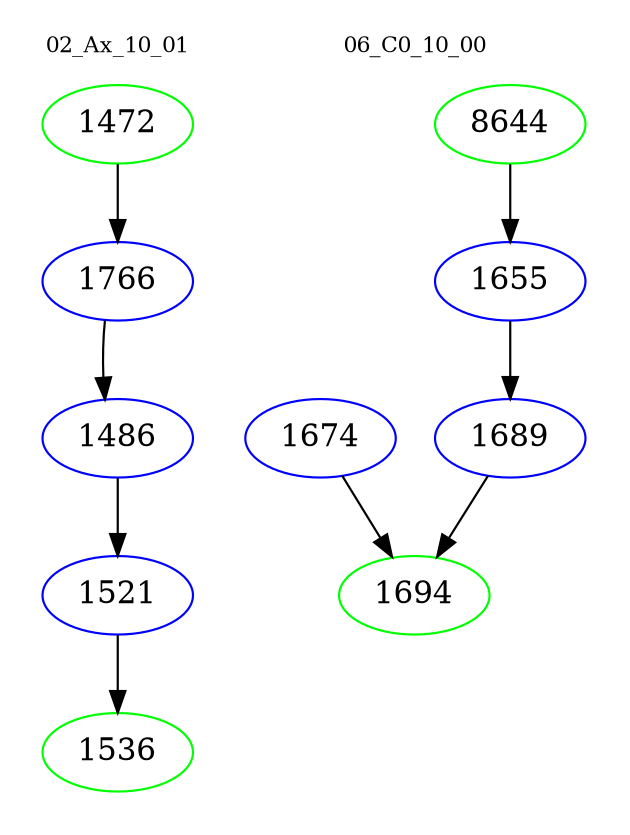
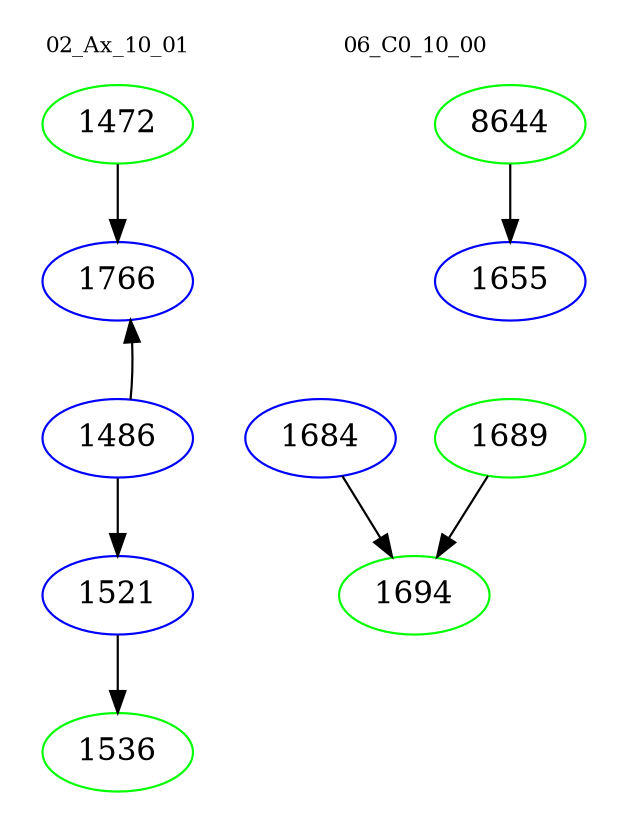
edge "1766" -> "1486": reversed
edge "1655" -> "1689": removed
node "1674": label "1674" -> "1684"
node "1689": color blue -> green
